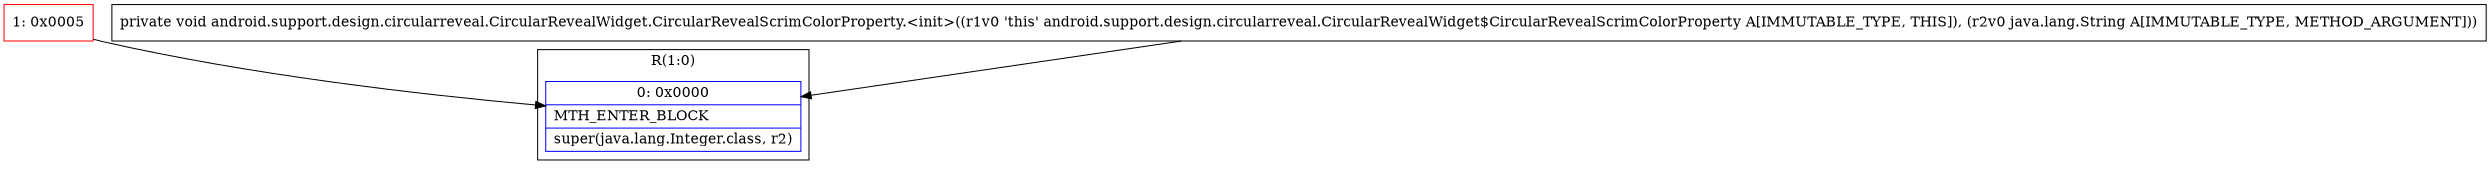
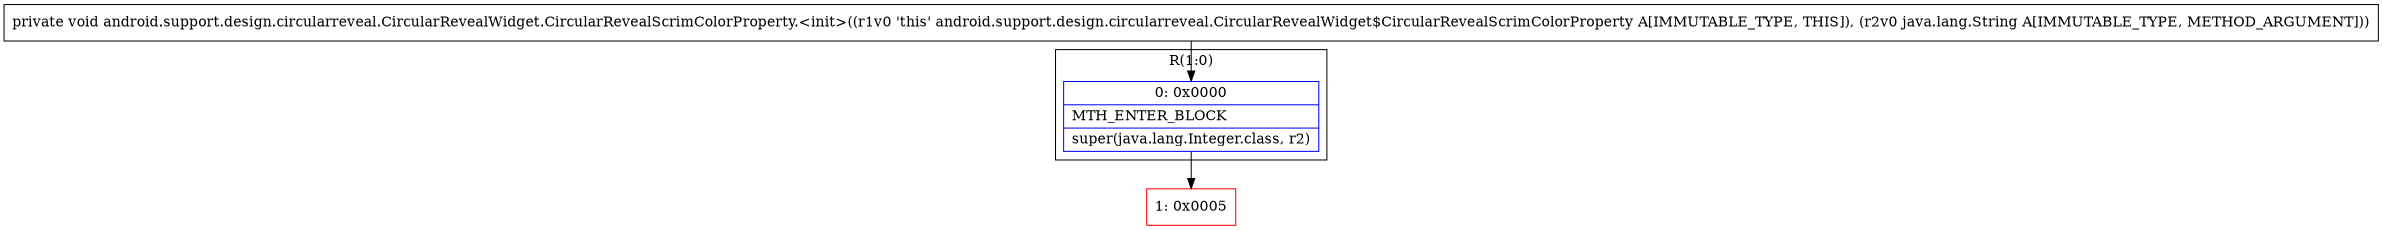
edge "1: 0x0005" -> "0: 0x0000": reversed
